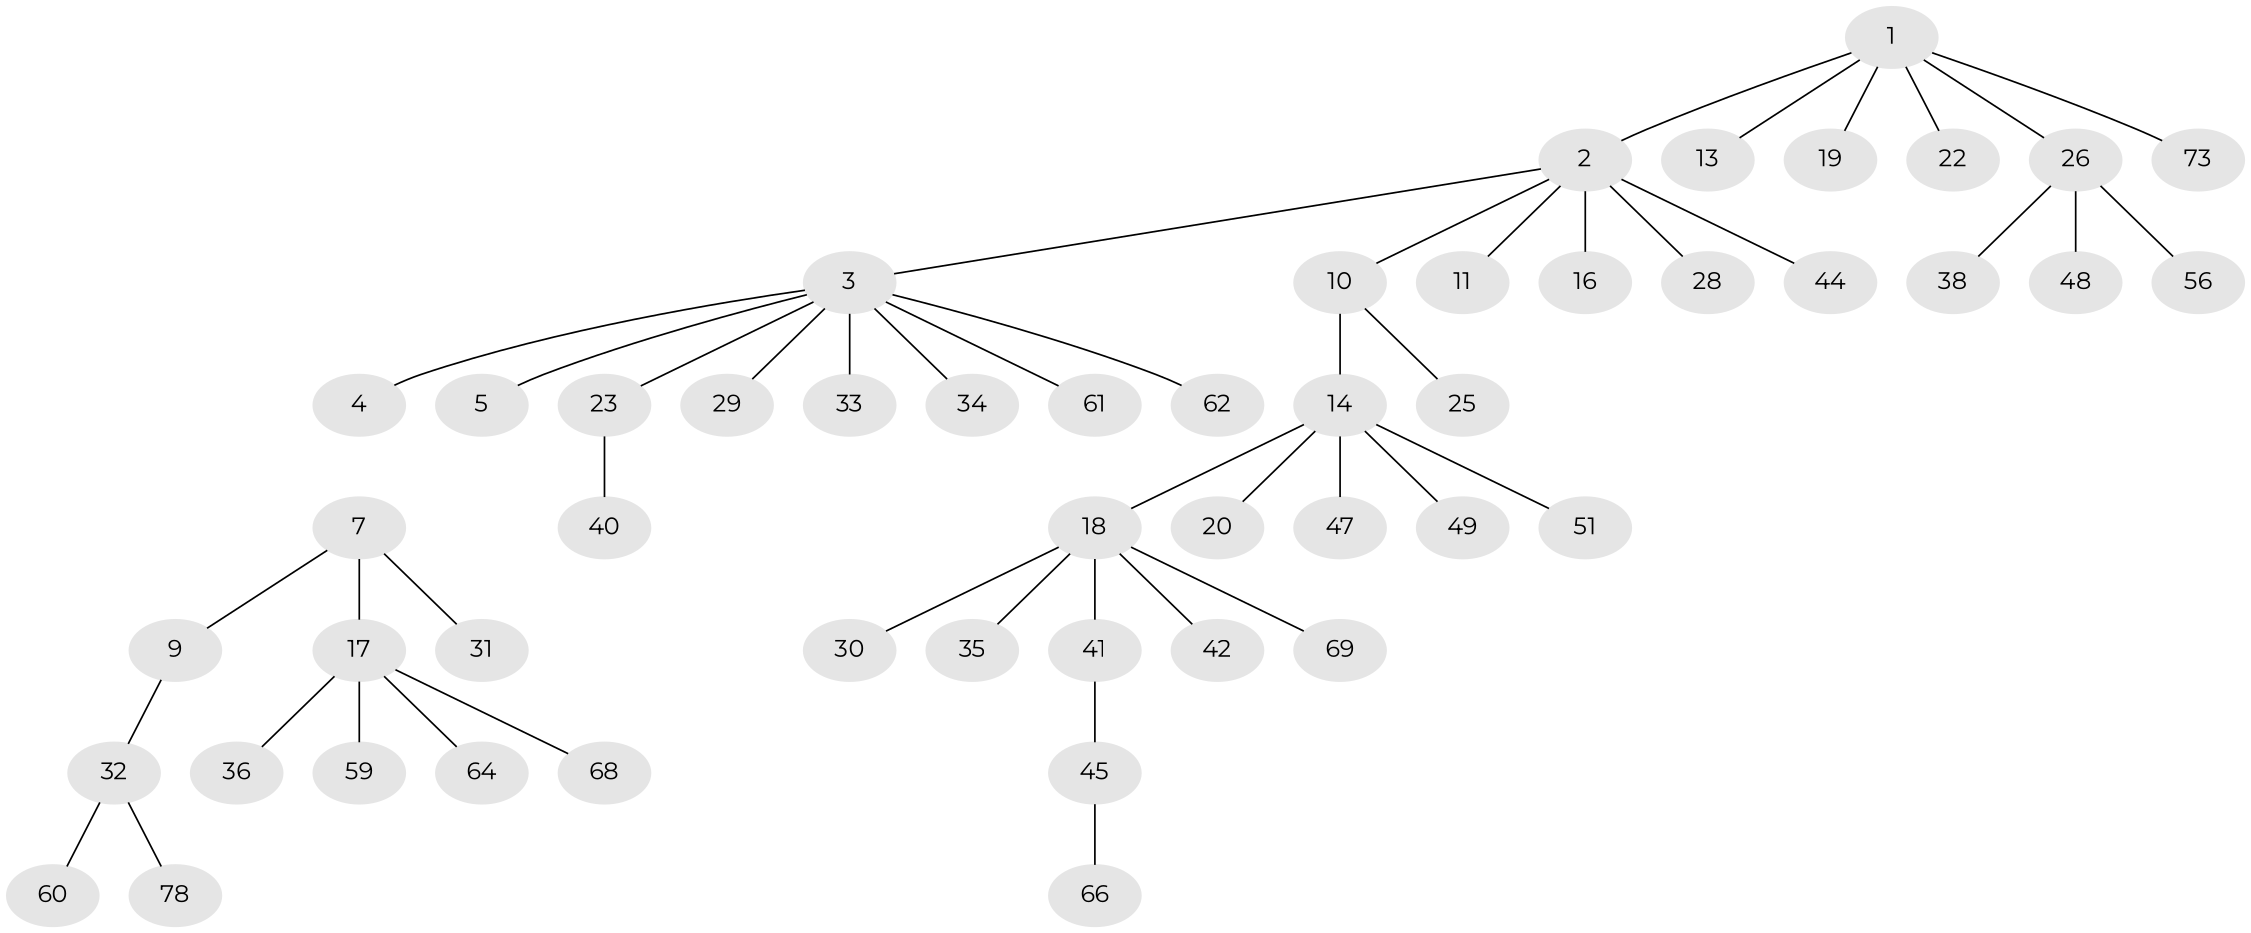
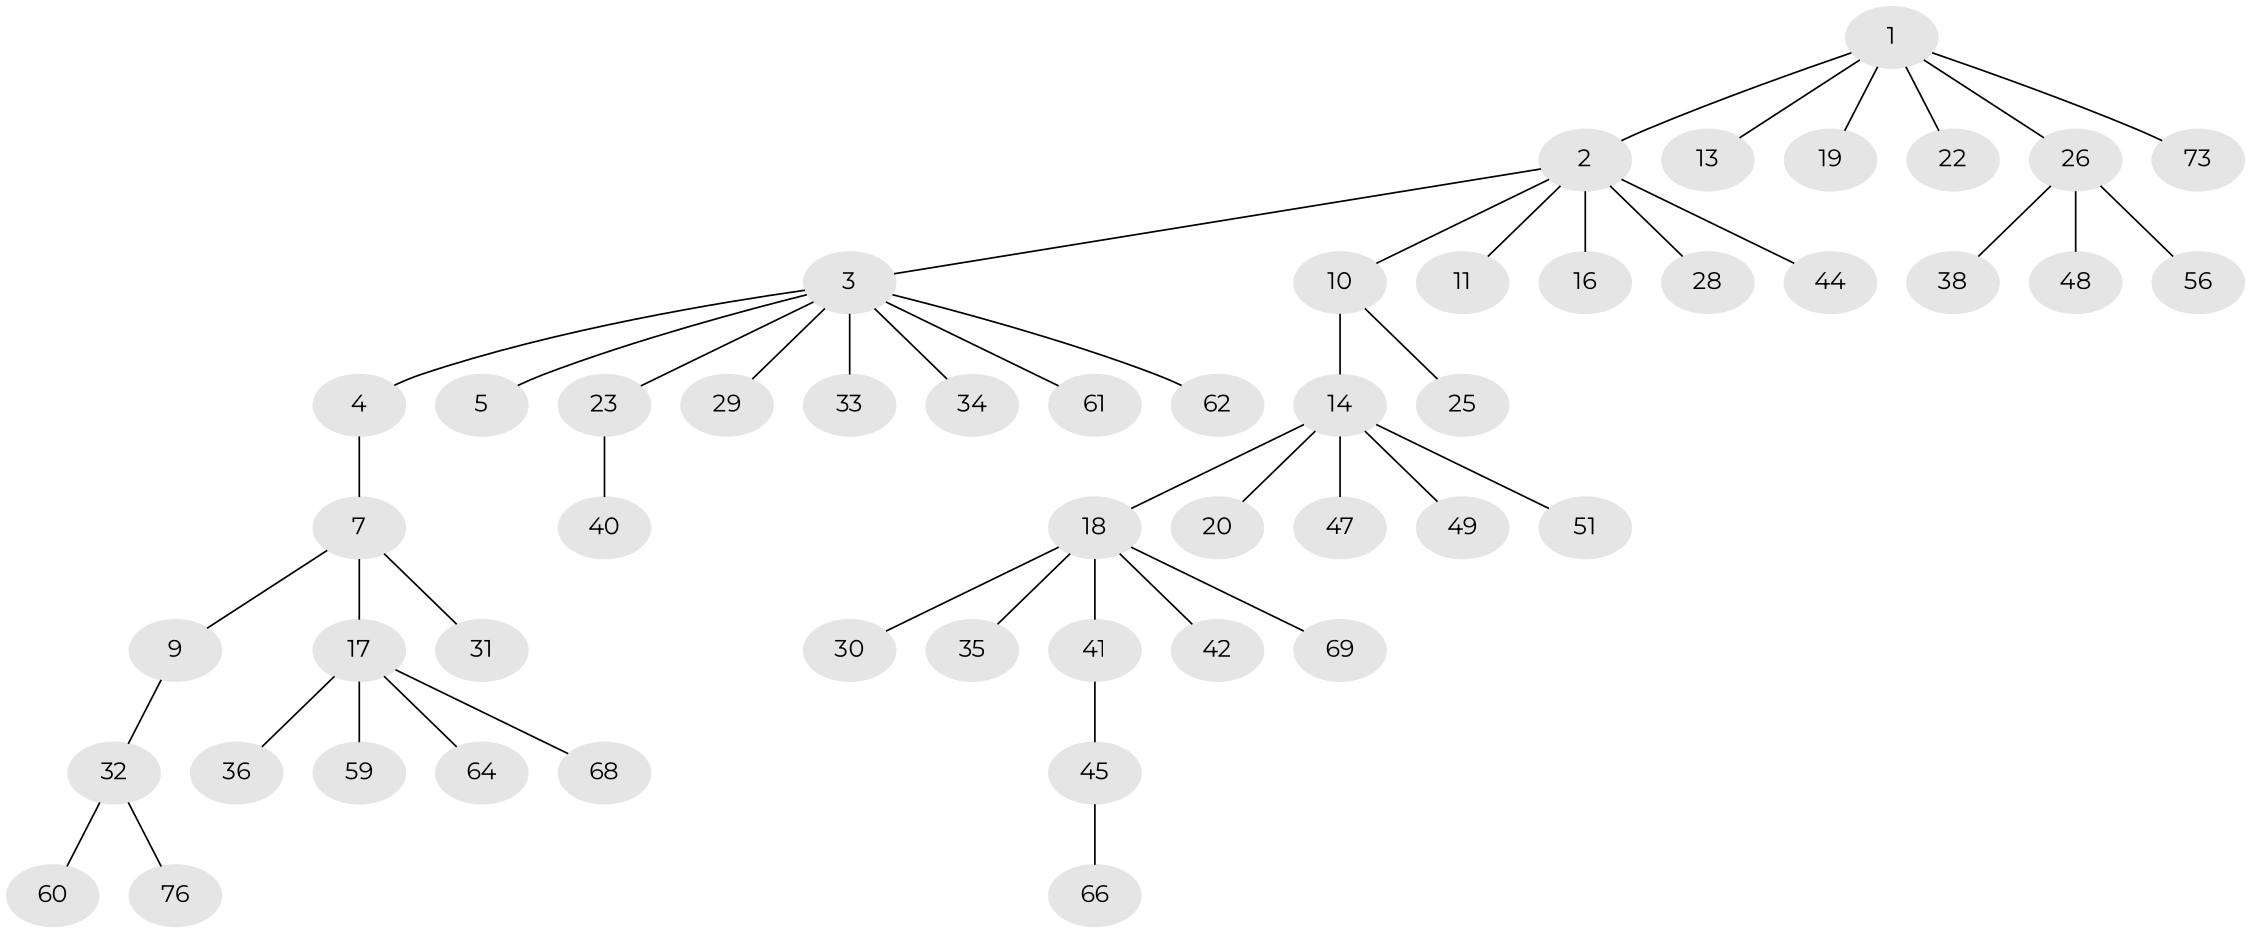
edge "4" -- "7": added
node "78": label "78" -> "76"
